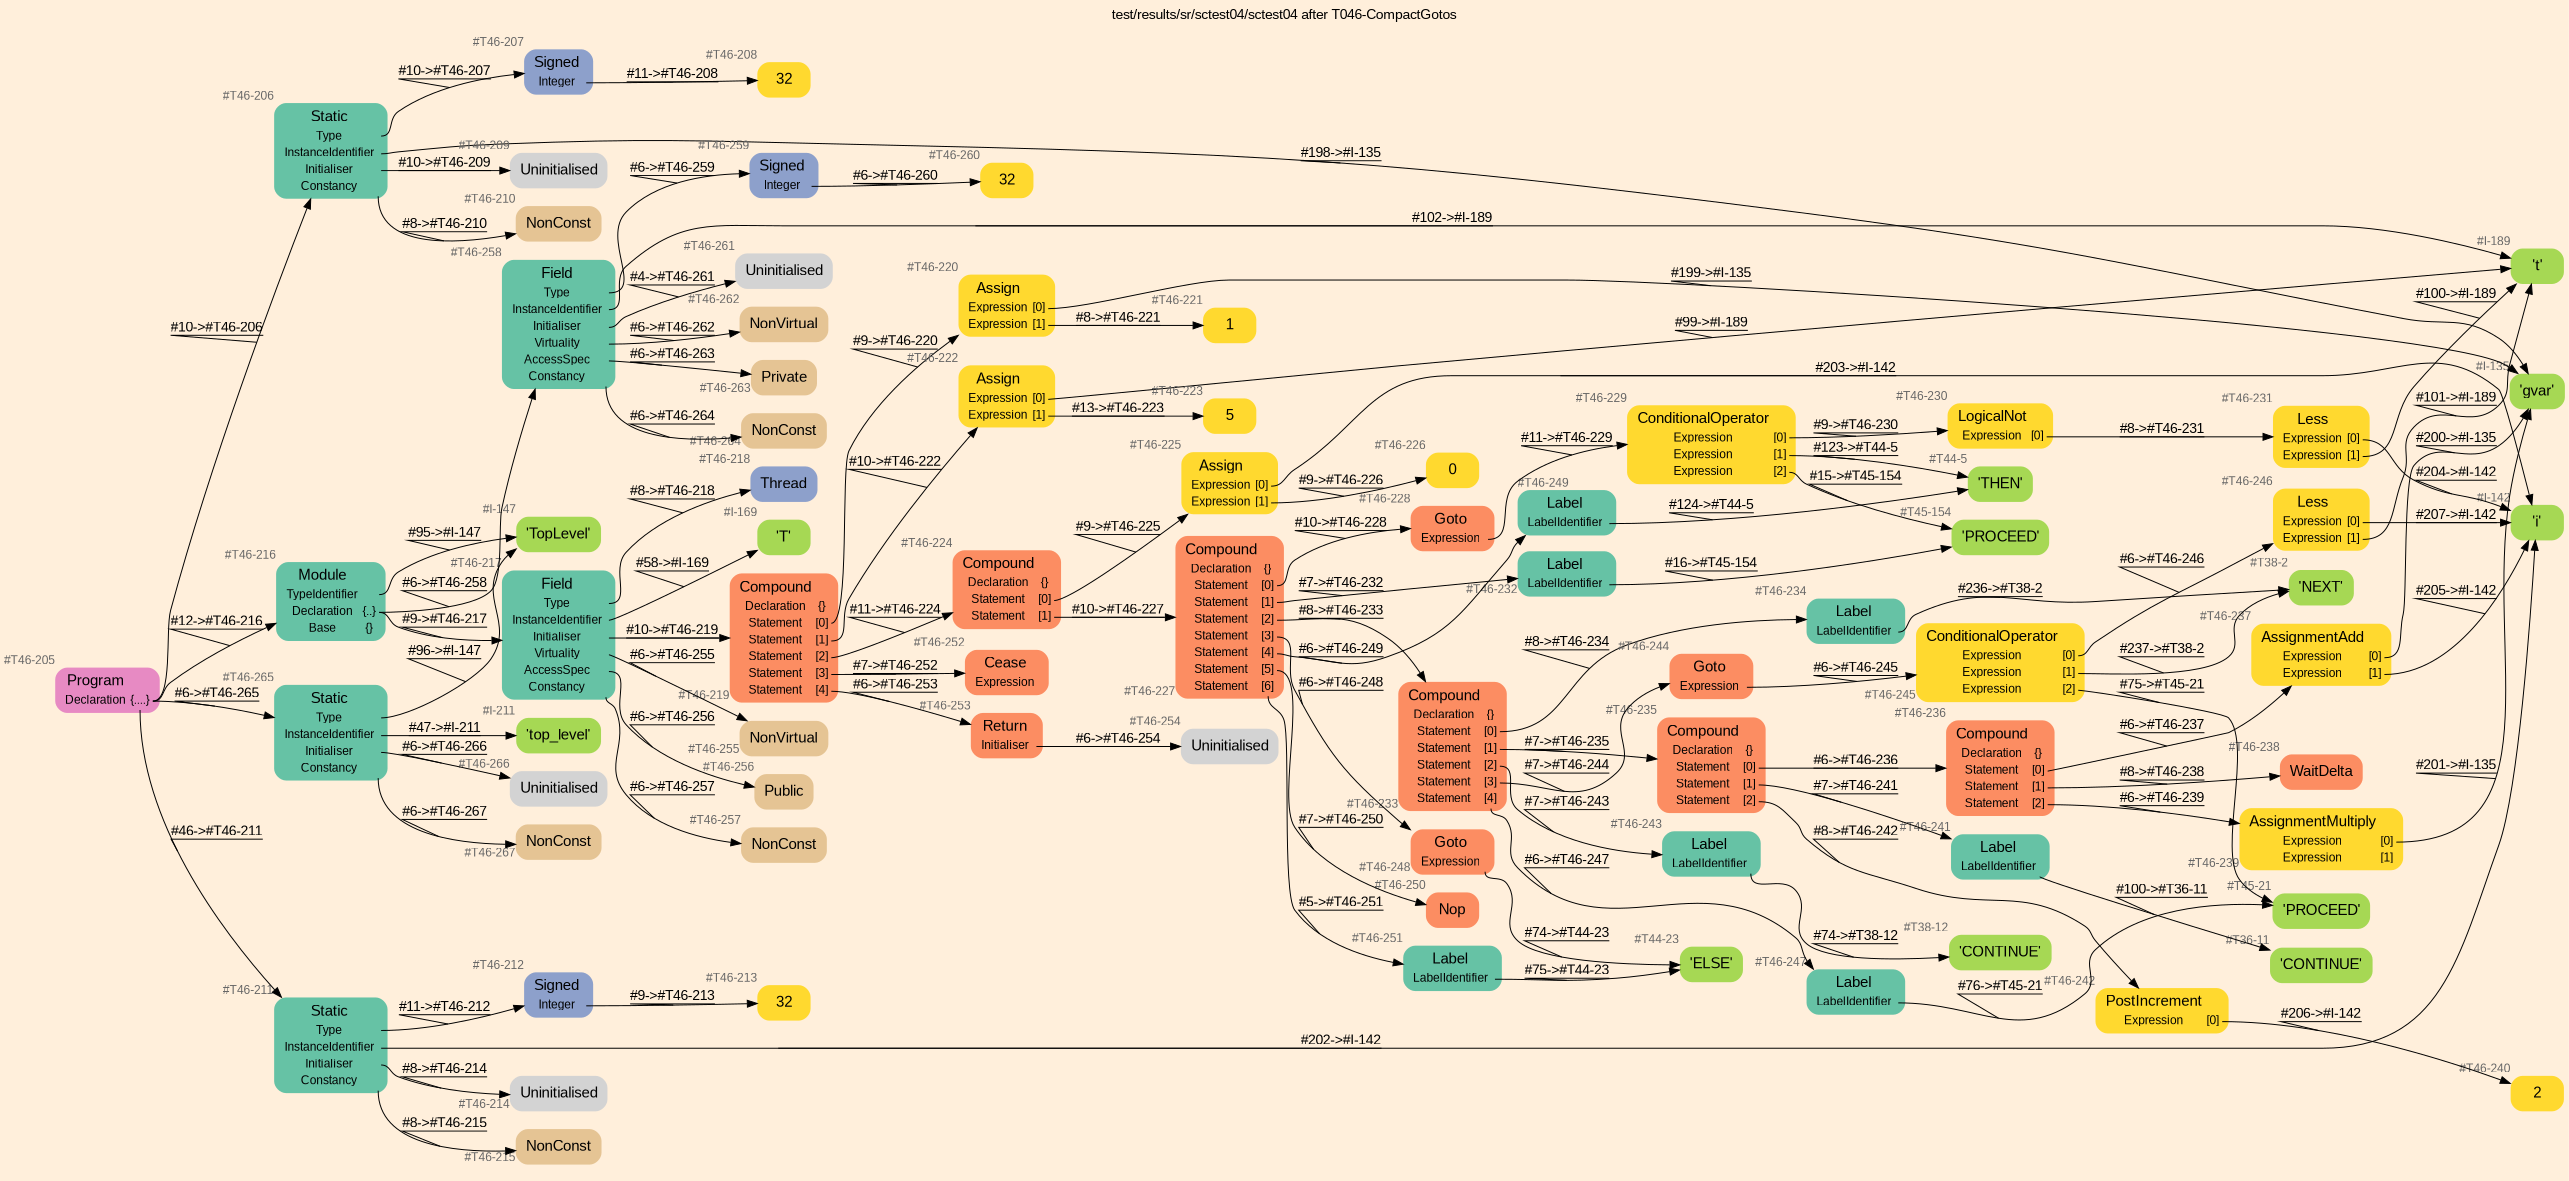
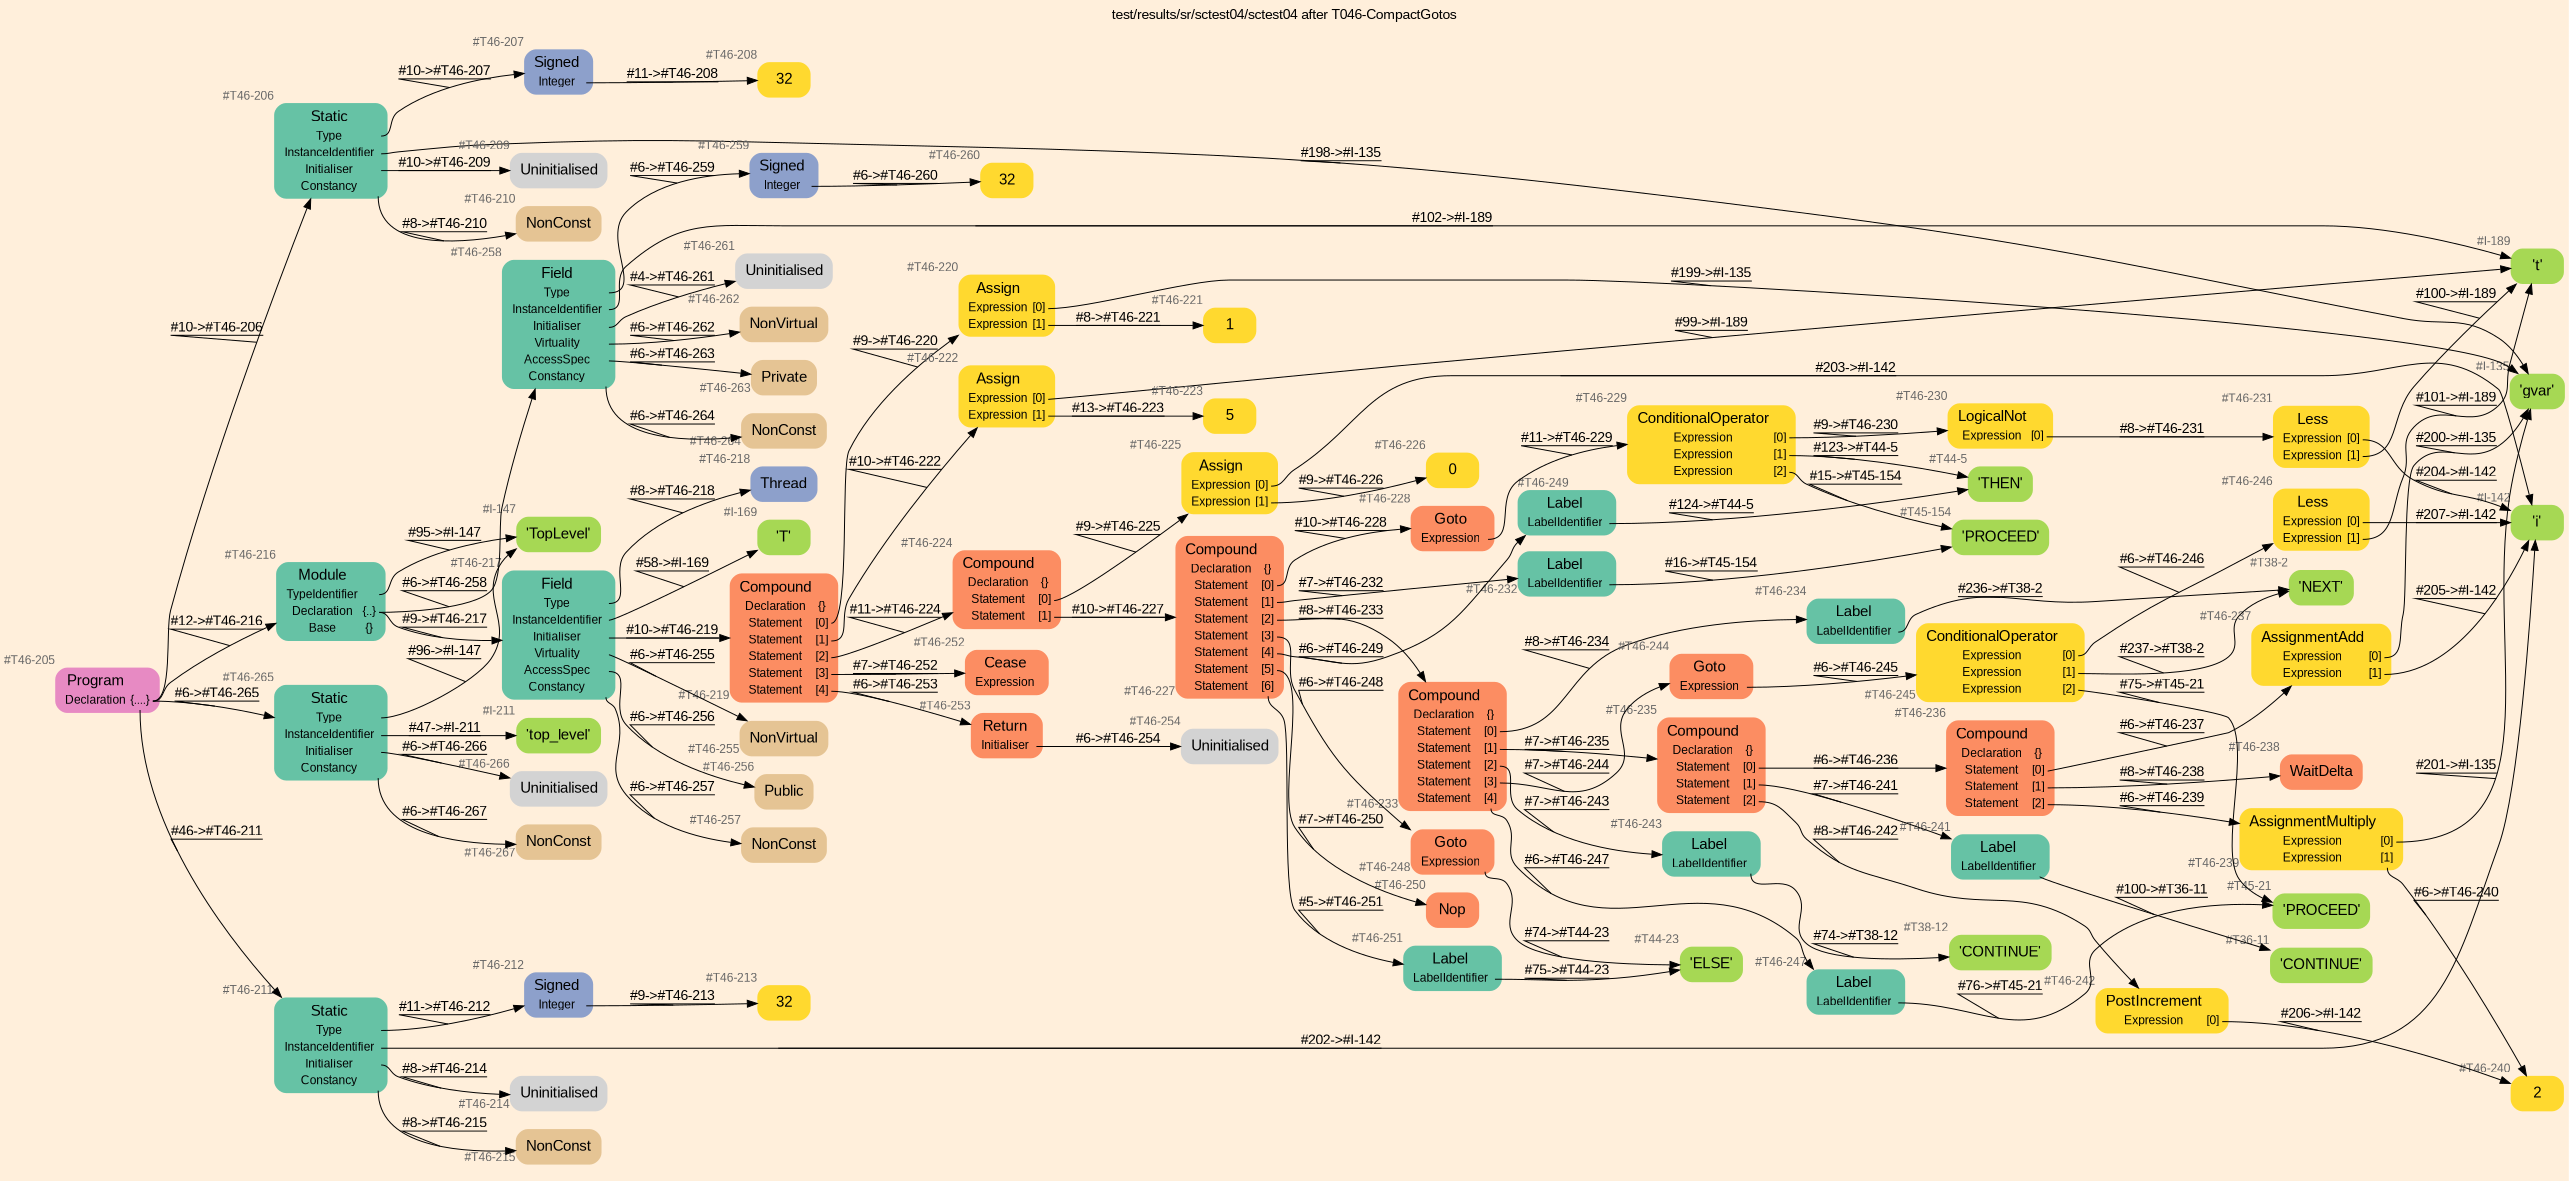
edge "AssignmentMultiply" -> "2": added, label "#6->#T46-240"
